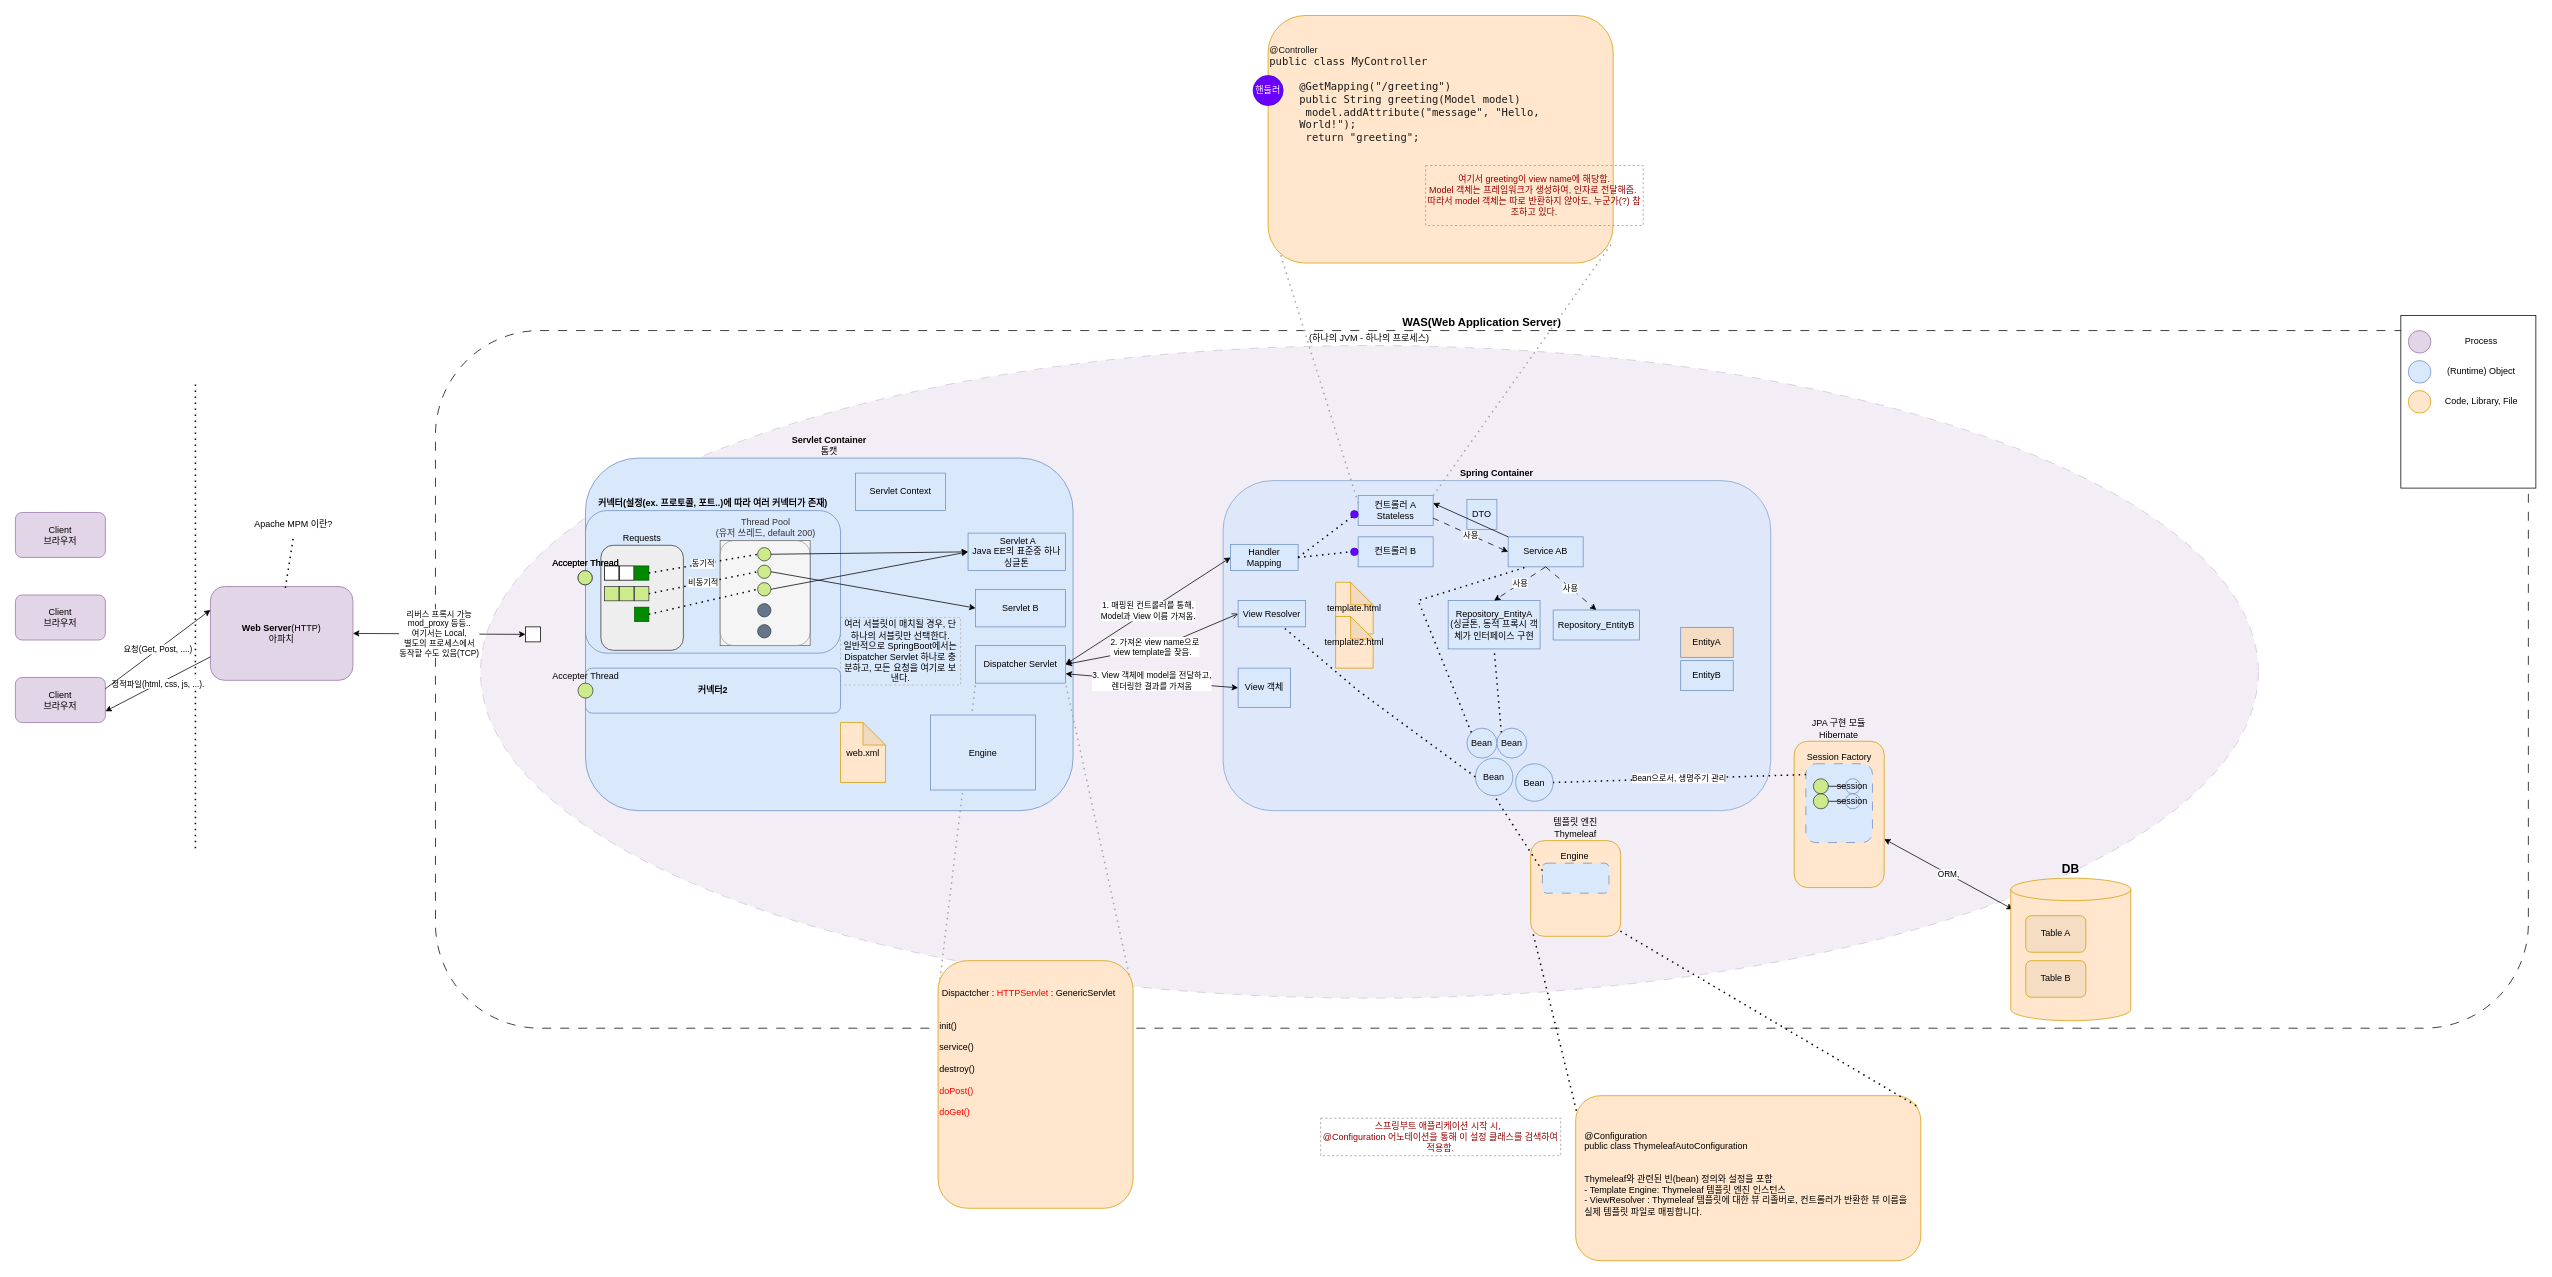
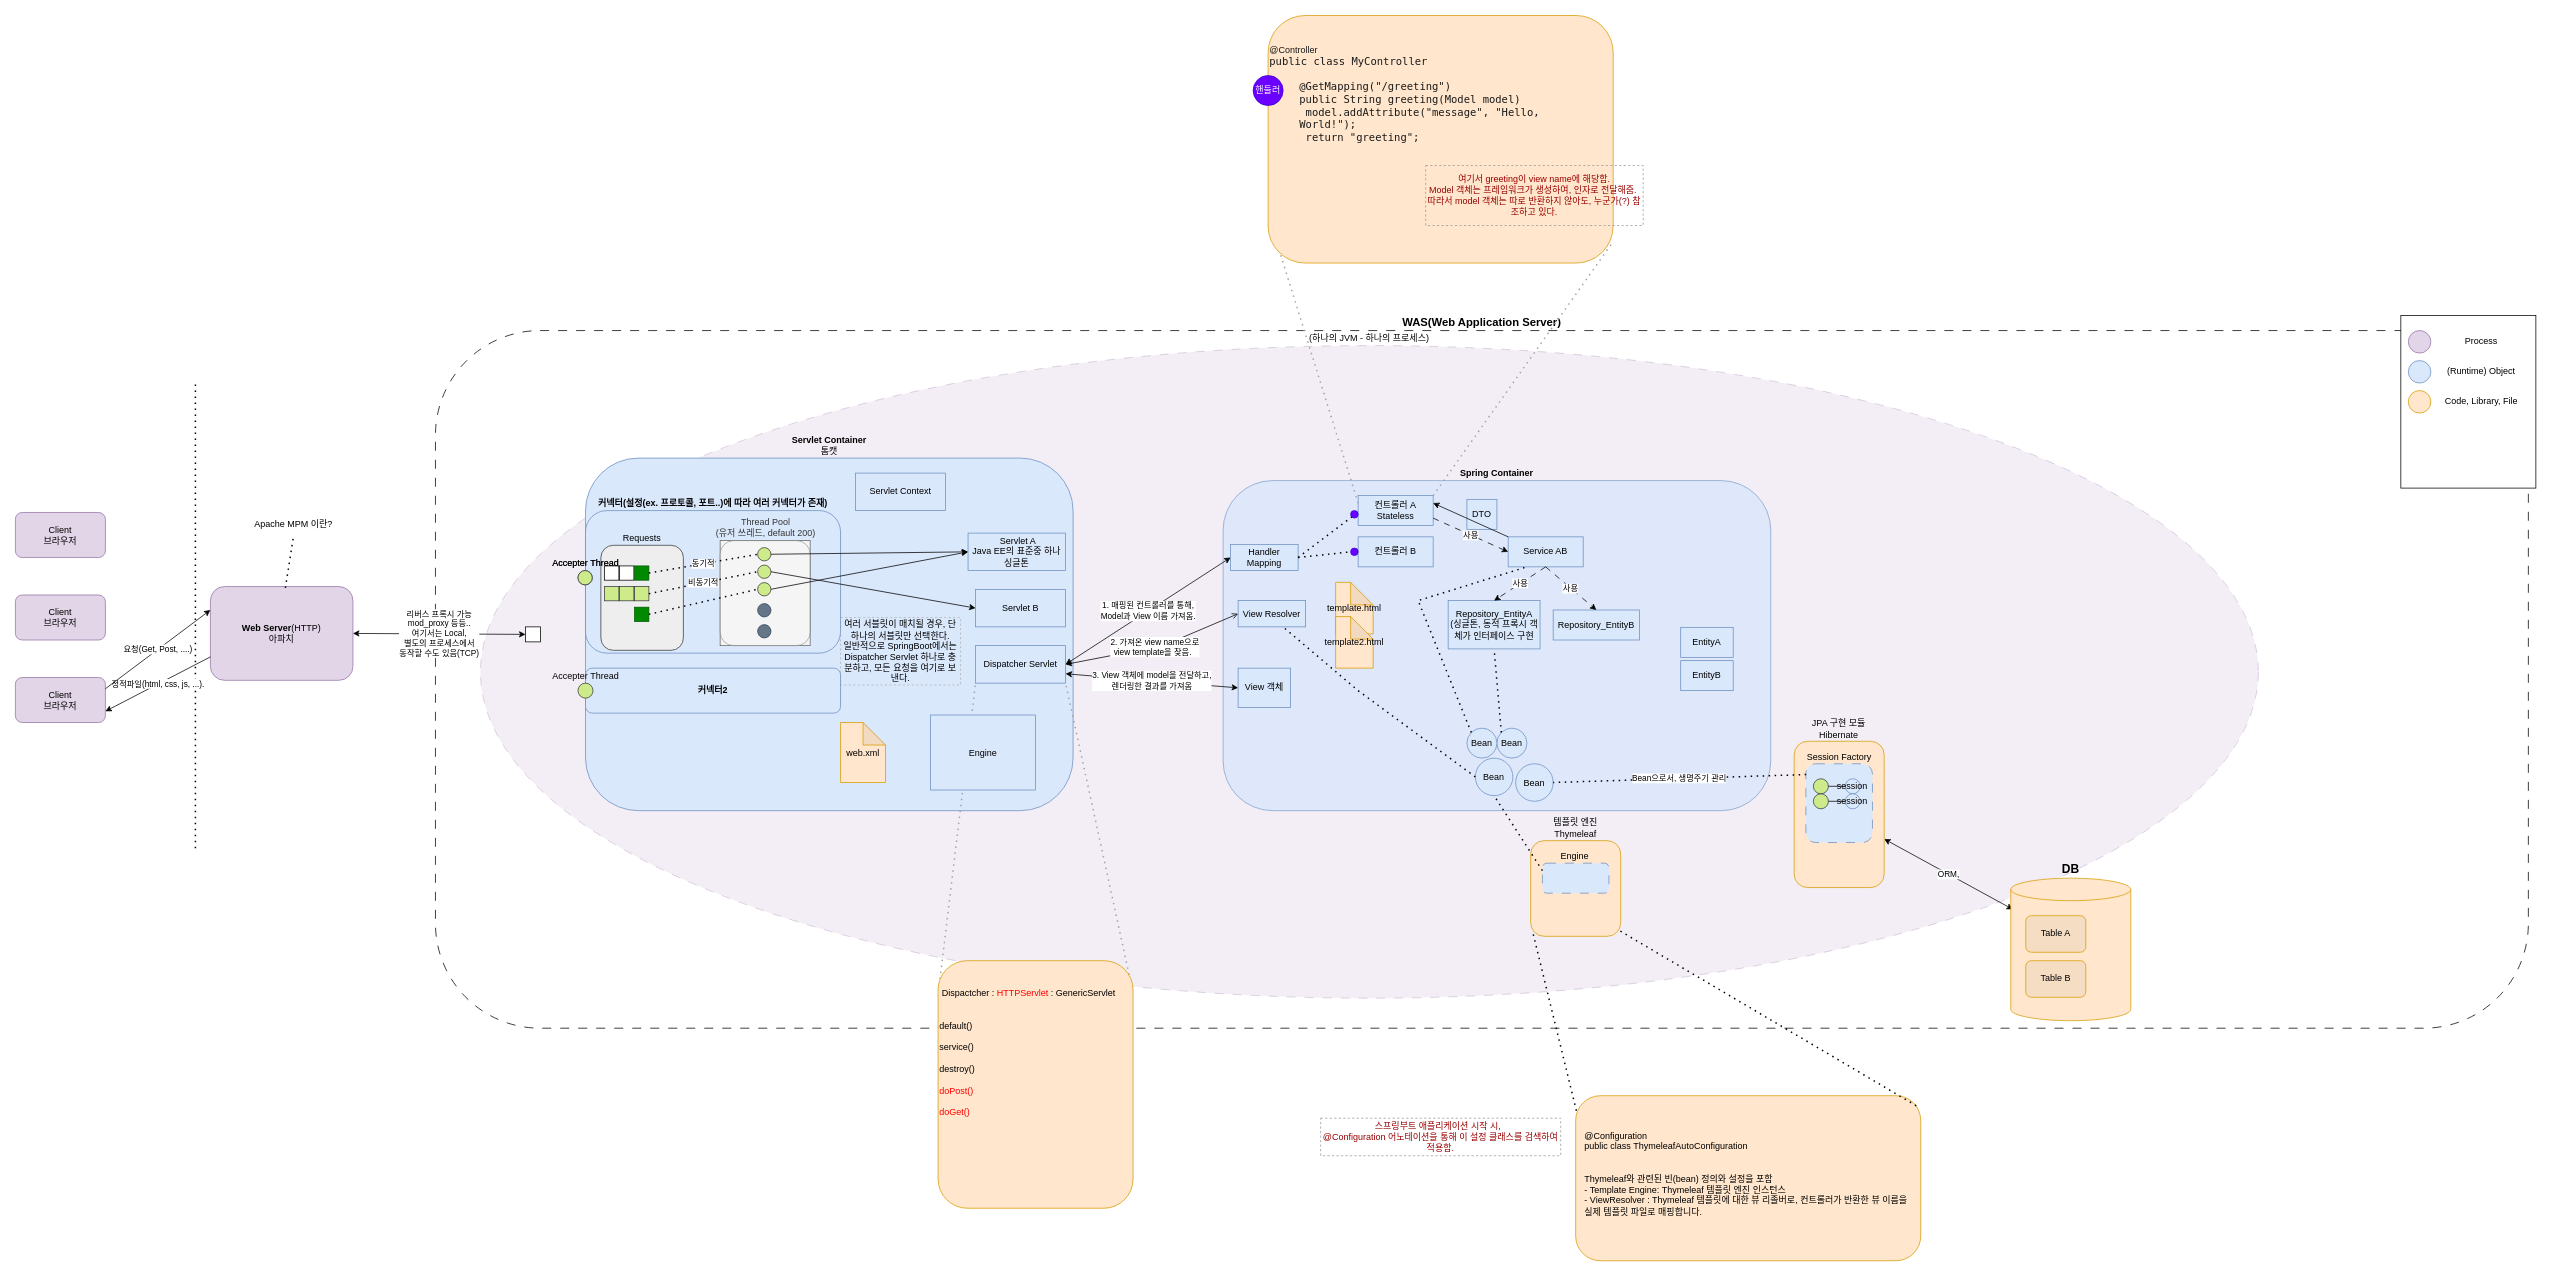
node "EntityA": fillcolor #f5ddc4 -> #dae8fc
node "Dispactcher : HTTPServlet : GenericServlet init() service() destroy() doPost() doGet()": label "Dispactcher : HTTPServlet : GenericServlet init() service() destroy() doPost() doGet()" -> "Dispactcher : HTTPServlet : GenericServlet default() service() destroy() doPost() doGet()"
